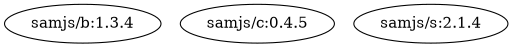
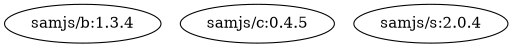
node "samjs/s:2.1.4": label "samjs/s:2.1.4" -> "samjs/s:2.0.4"
